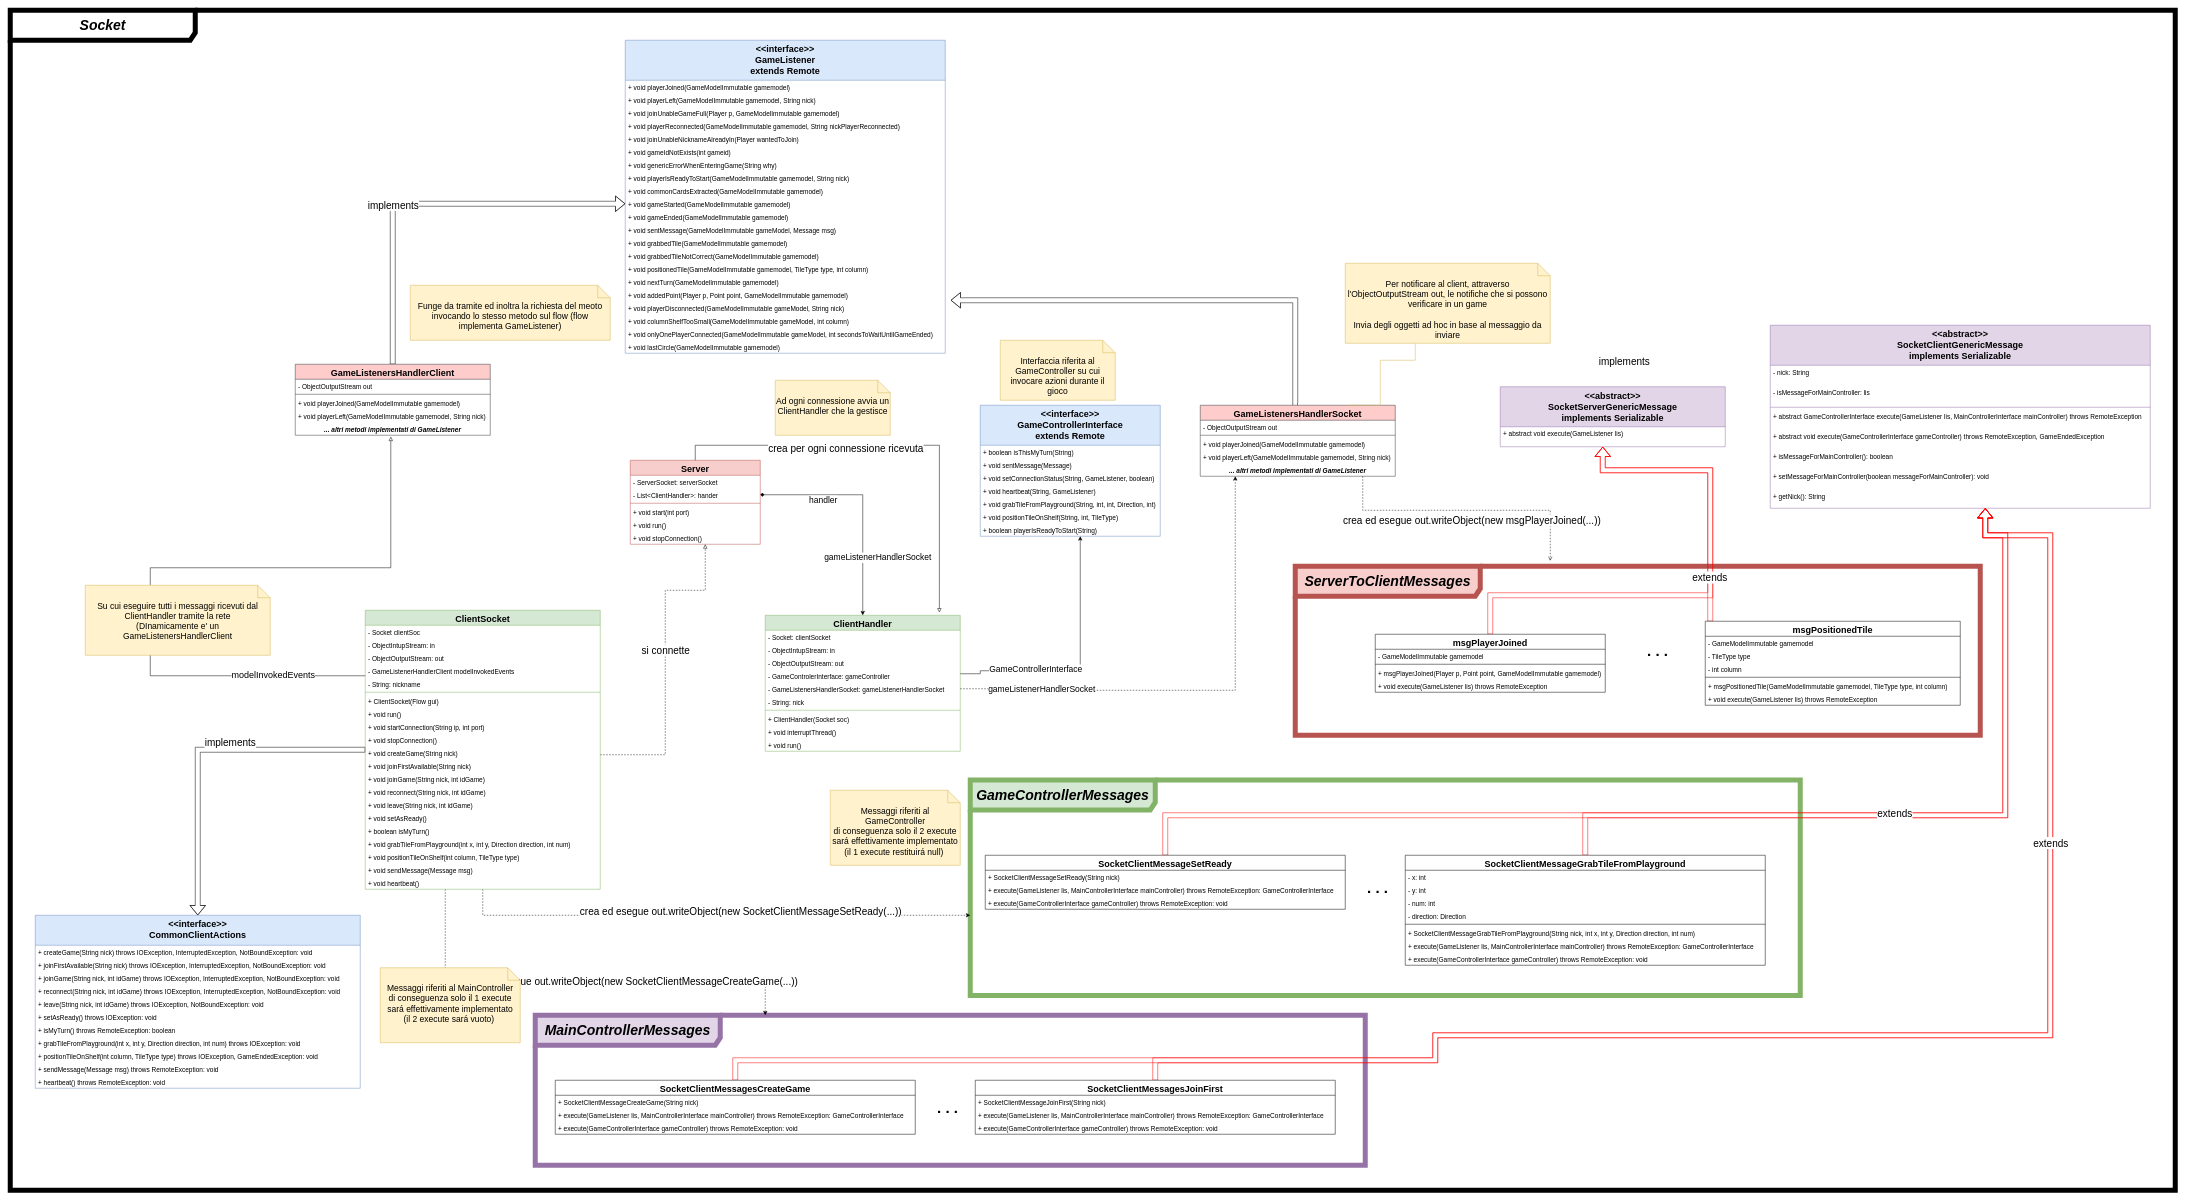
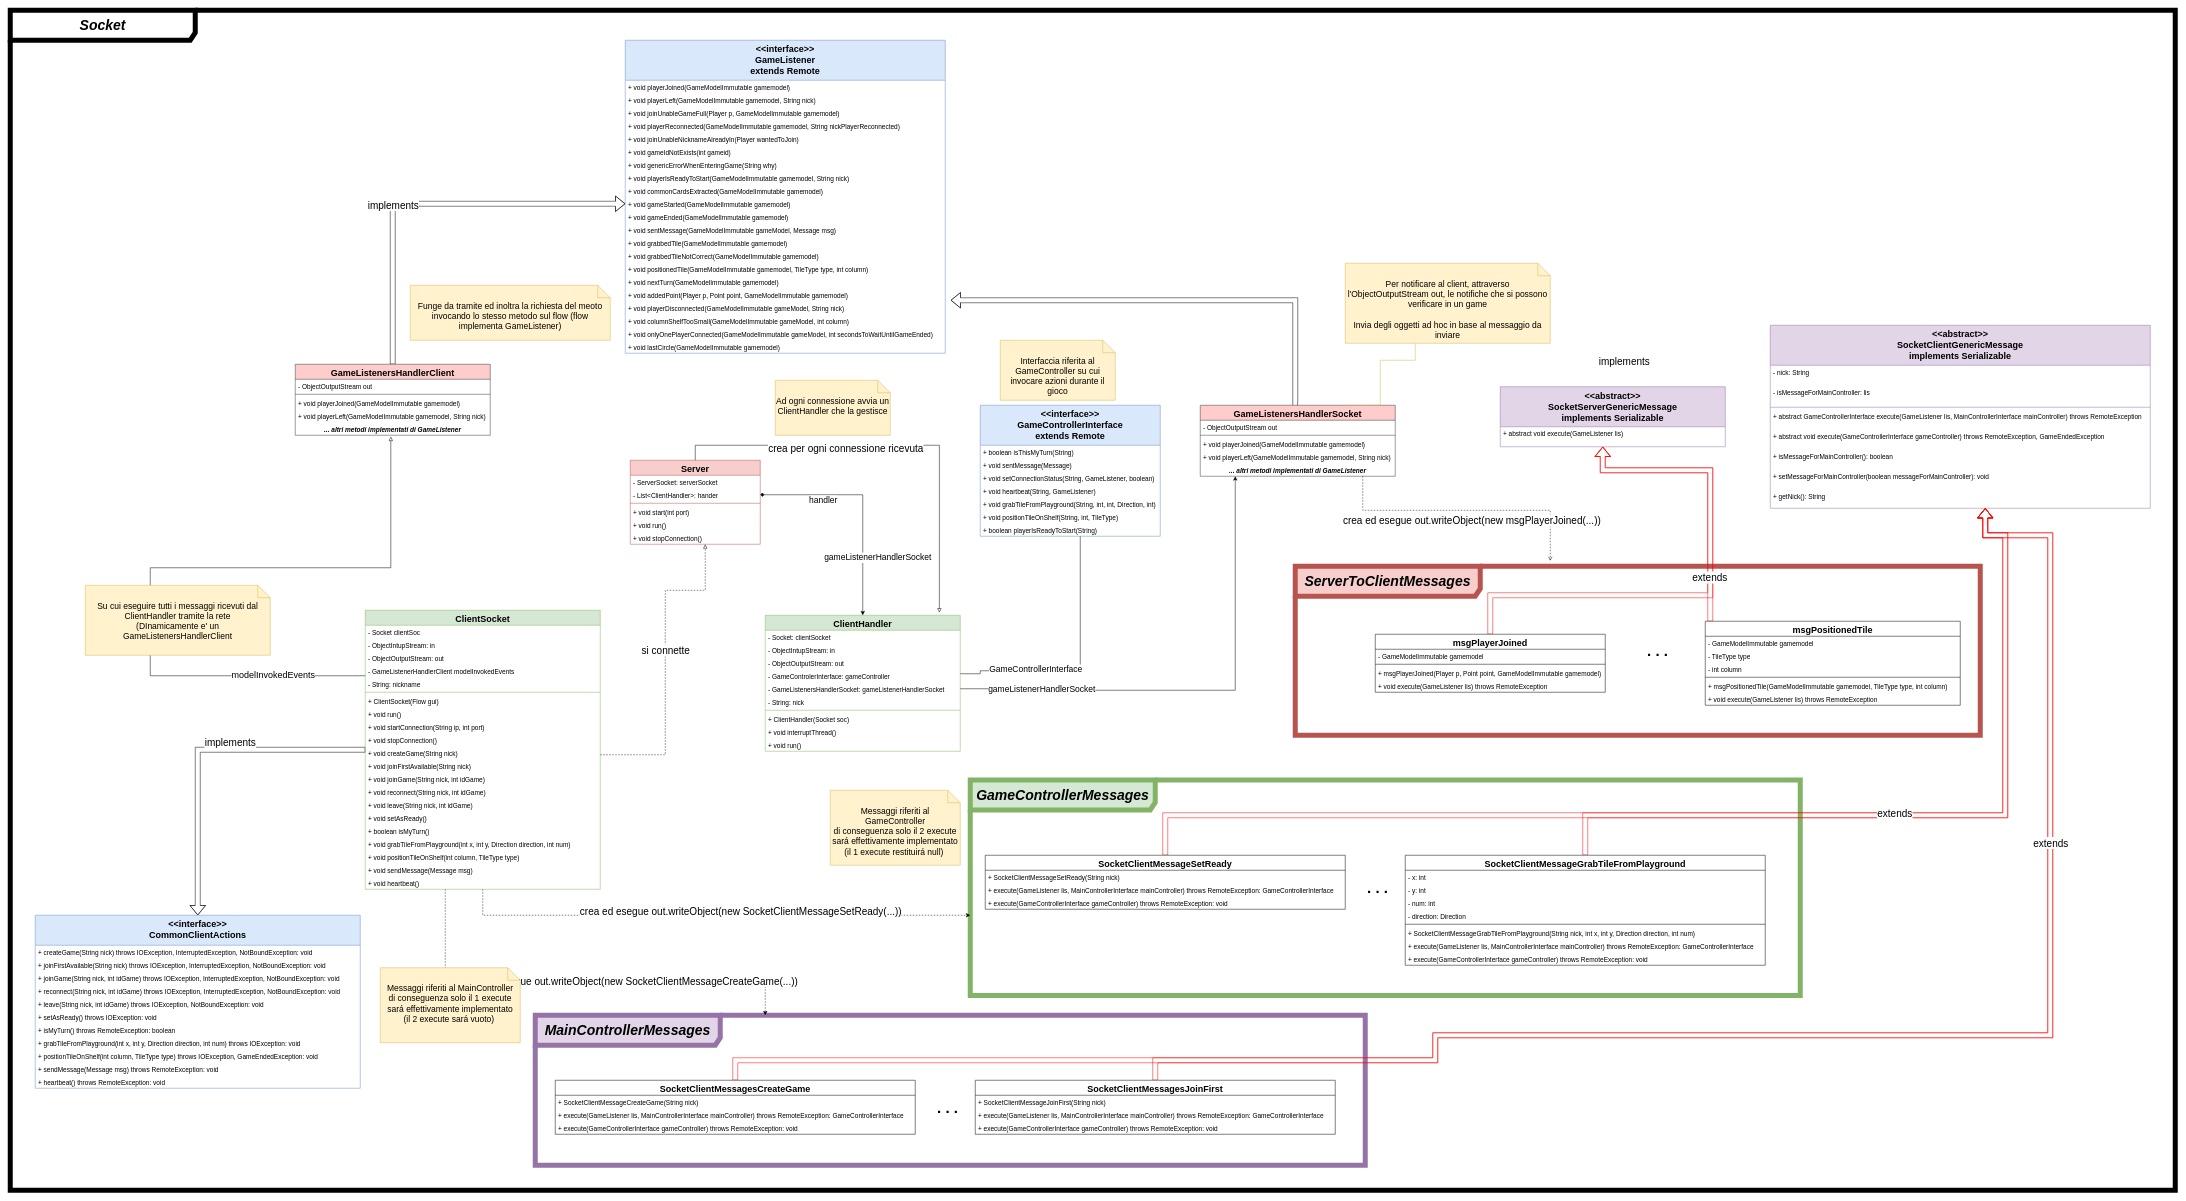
edge "- GameControlerInterface: gameController" -> "+ boolean playerIsReadyToStart(String)": arrowhead classic -> none
edge "- GameListenersHandlerSocket: gameListenerHandlerSocket" -> "GameListenersHandlerSocket": style dashed -> solid
